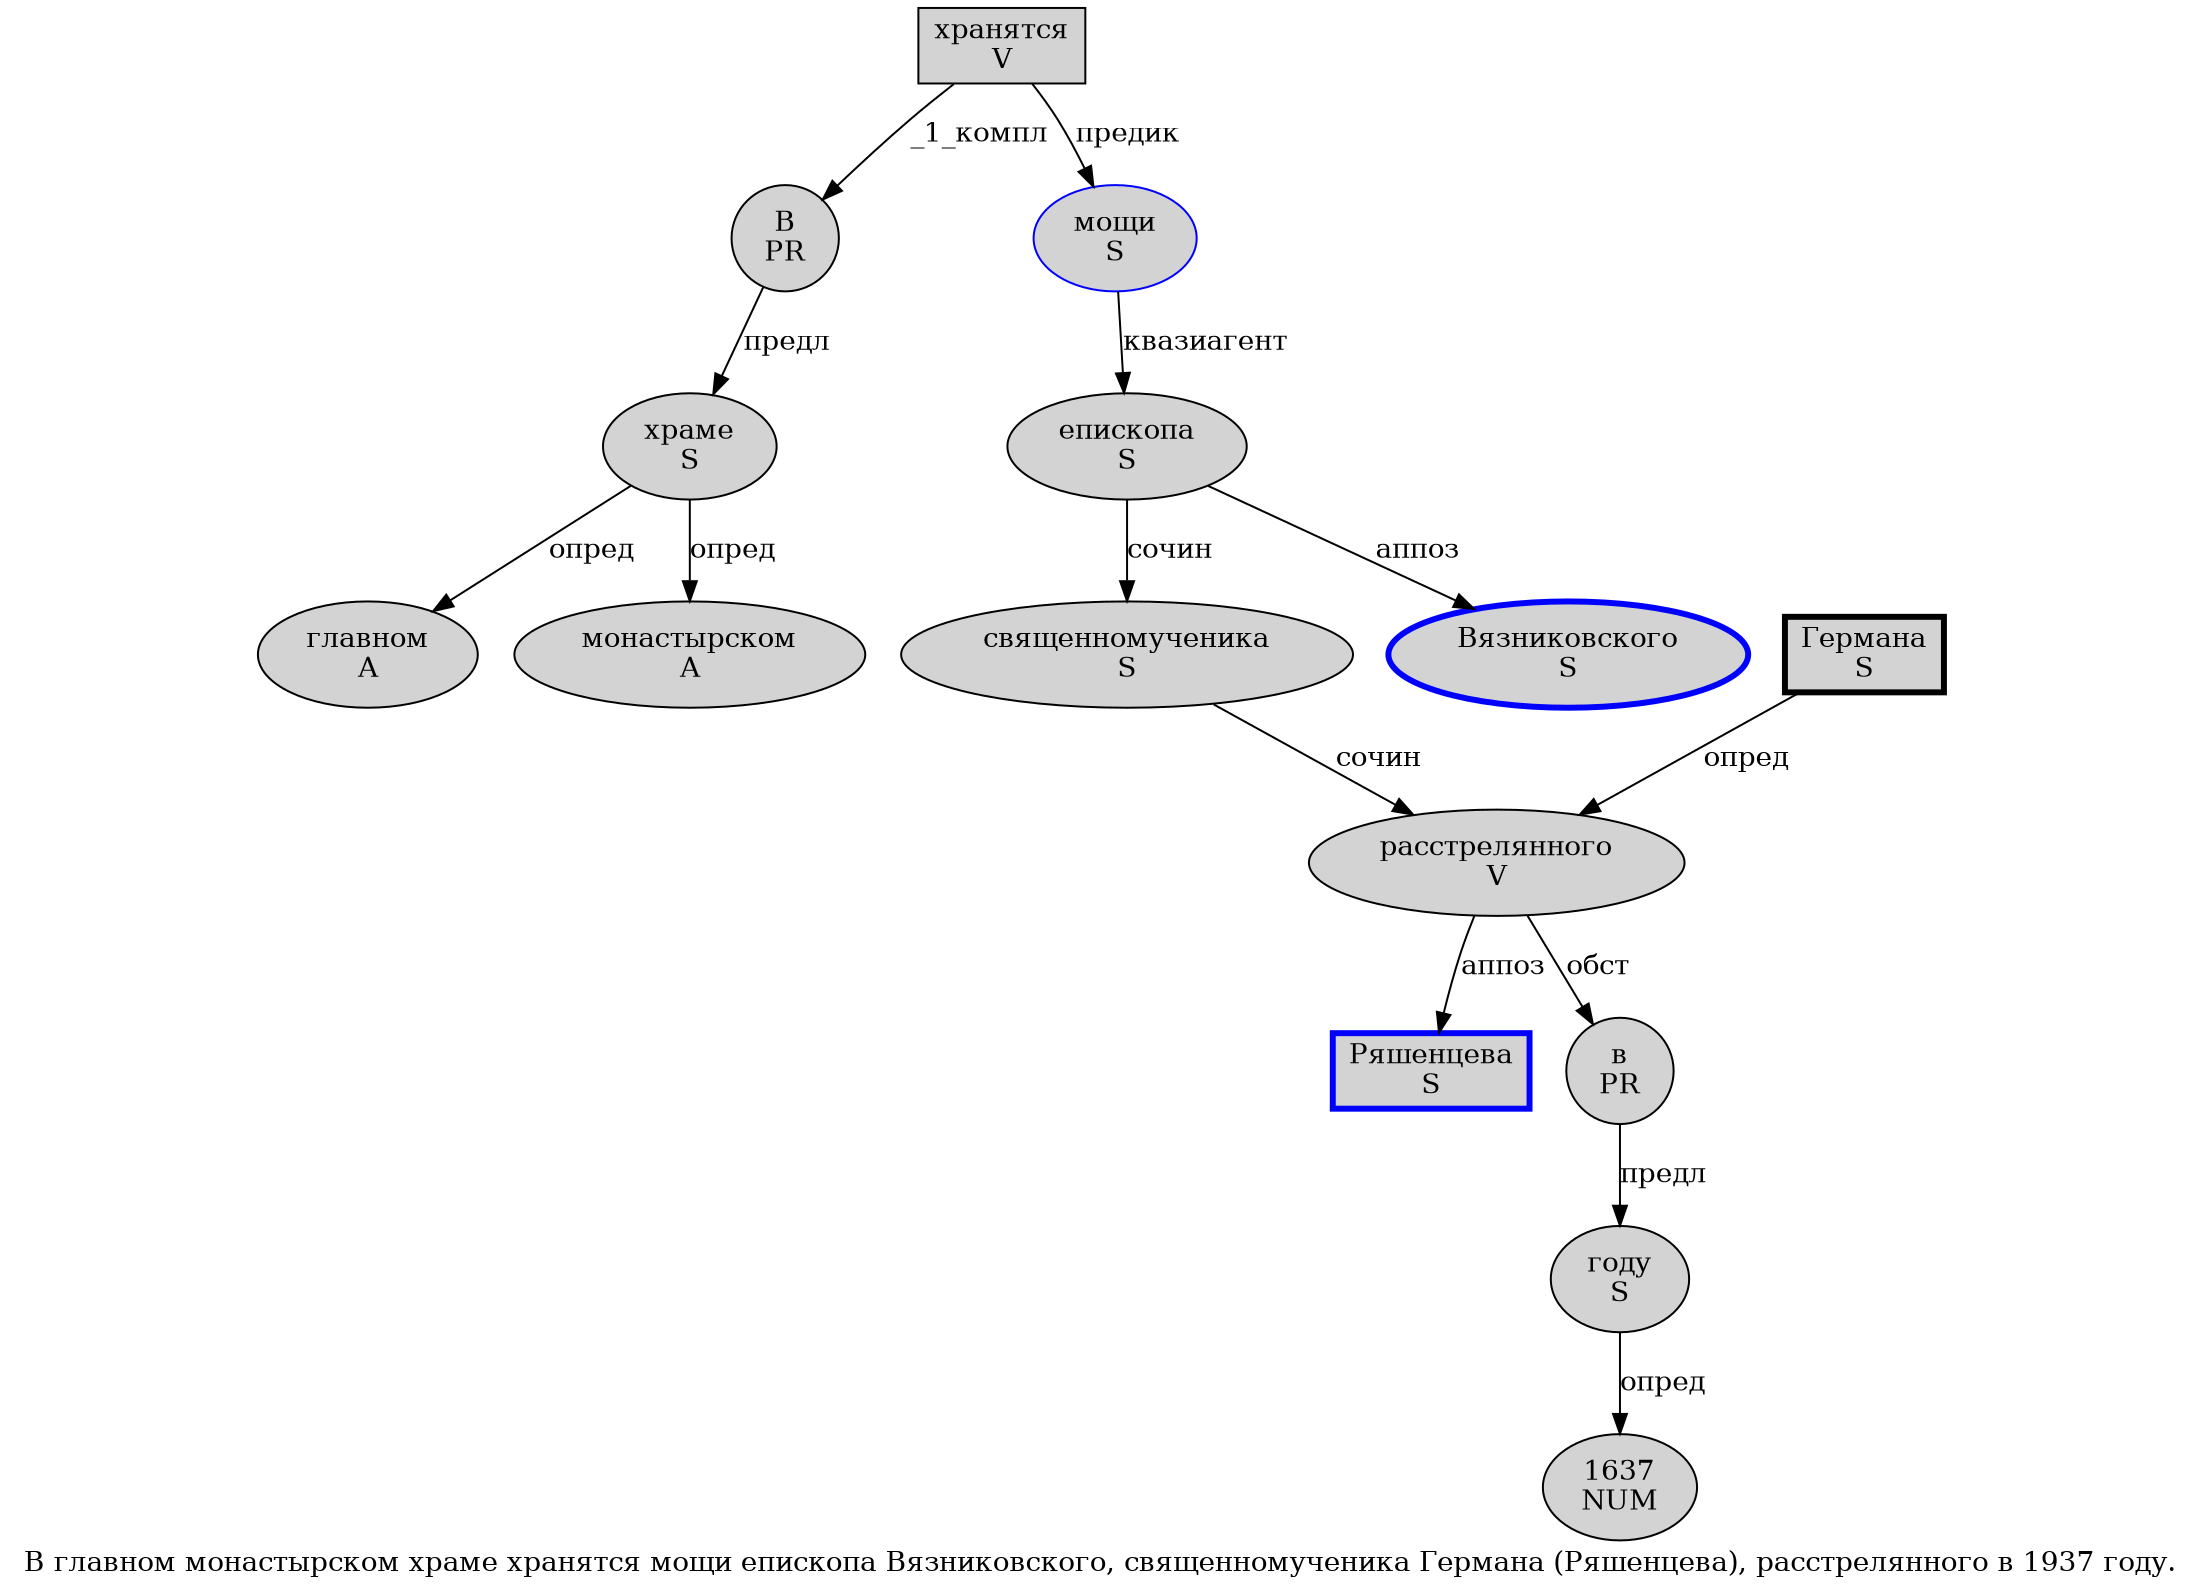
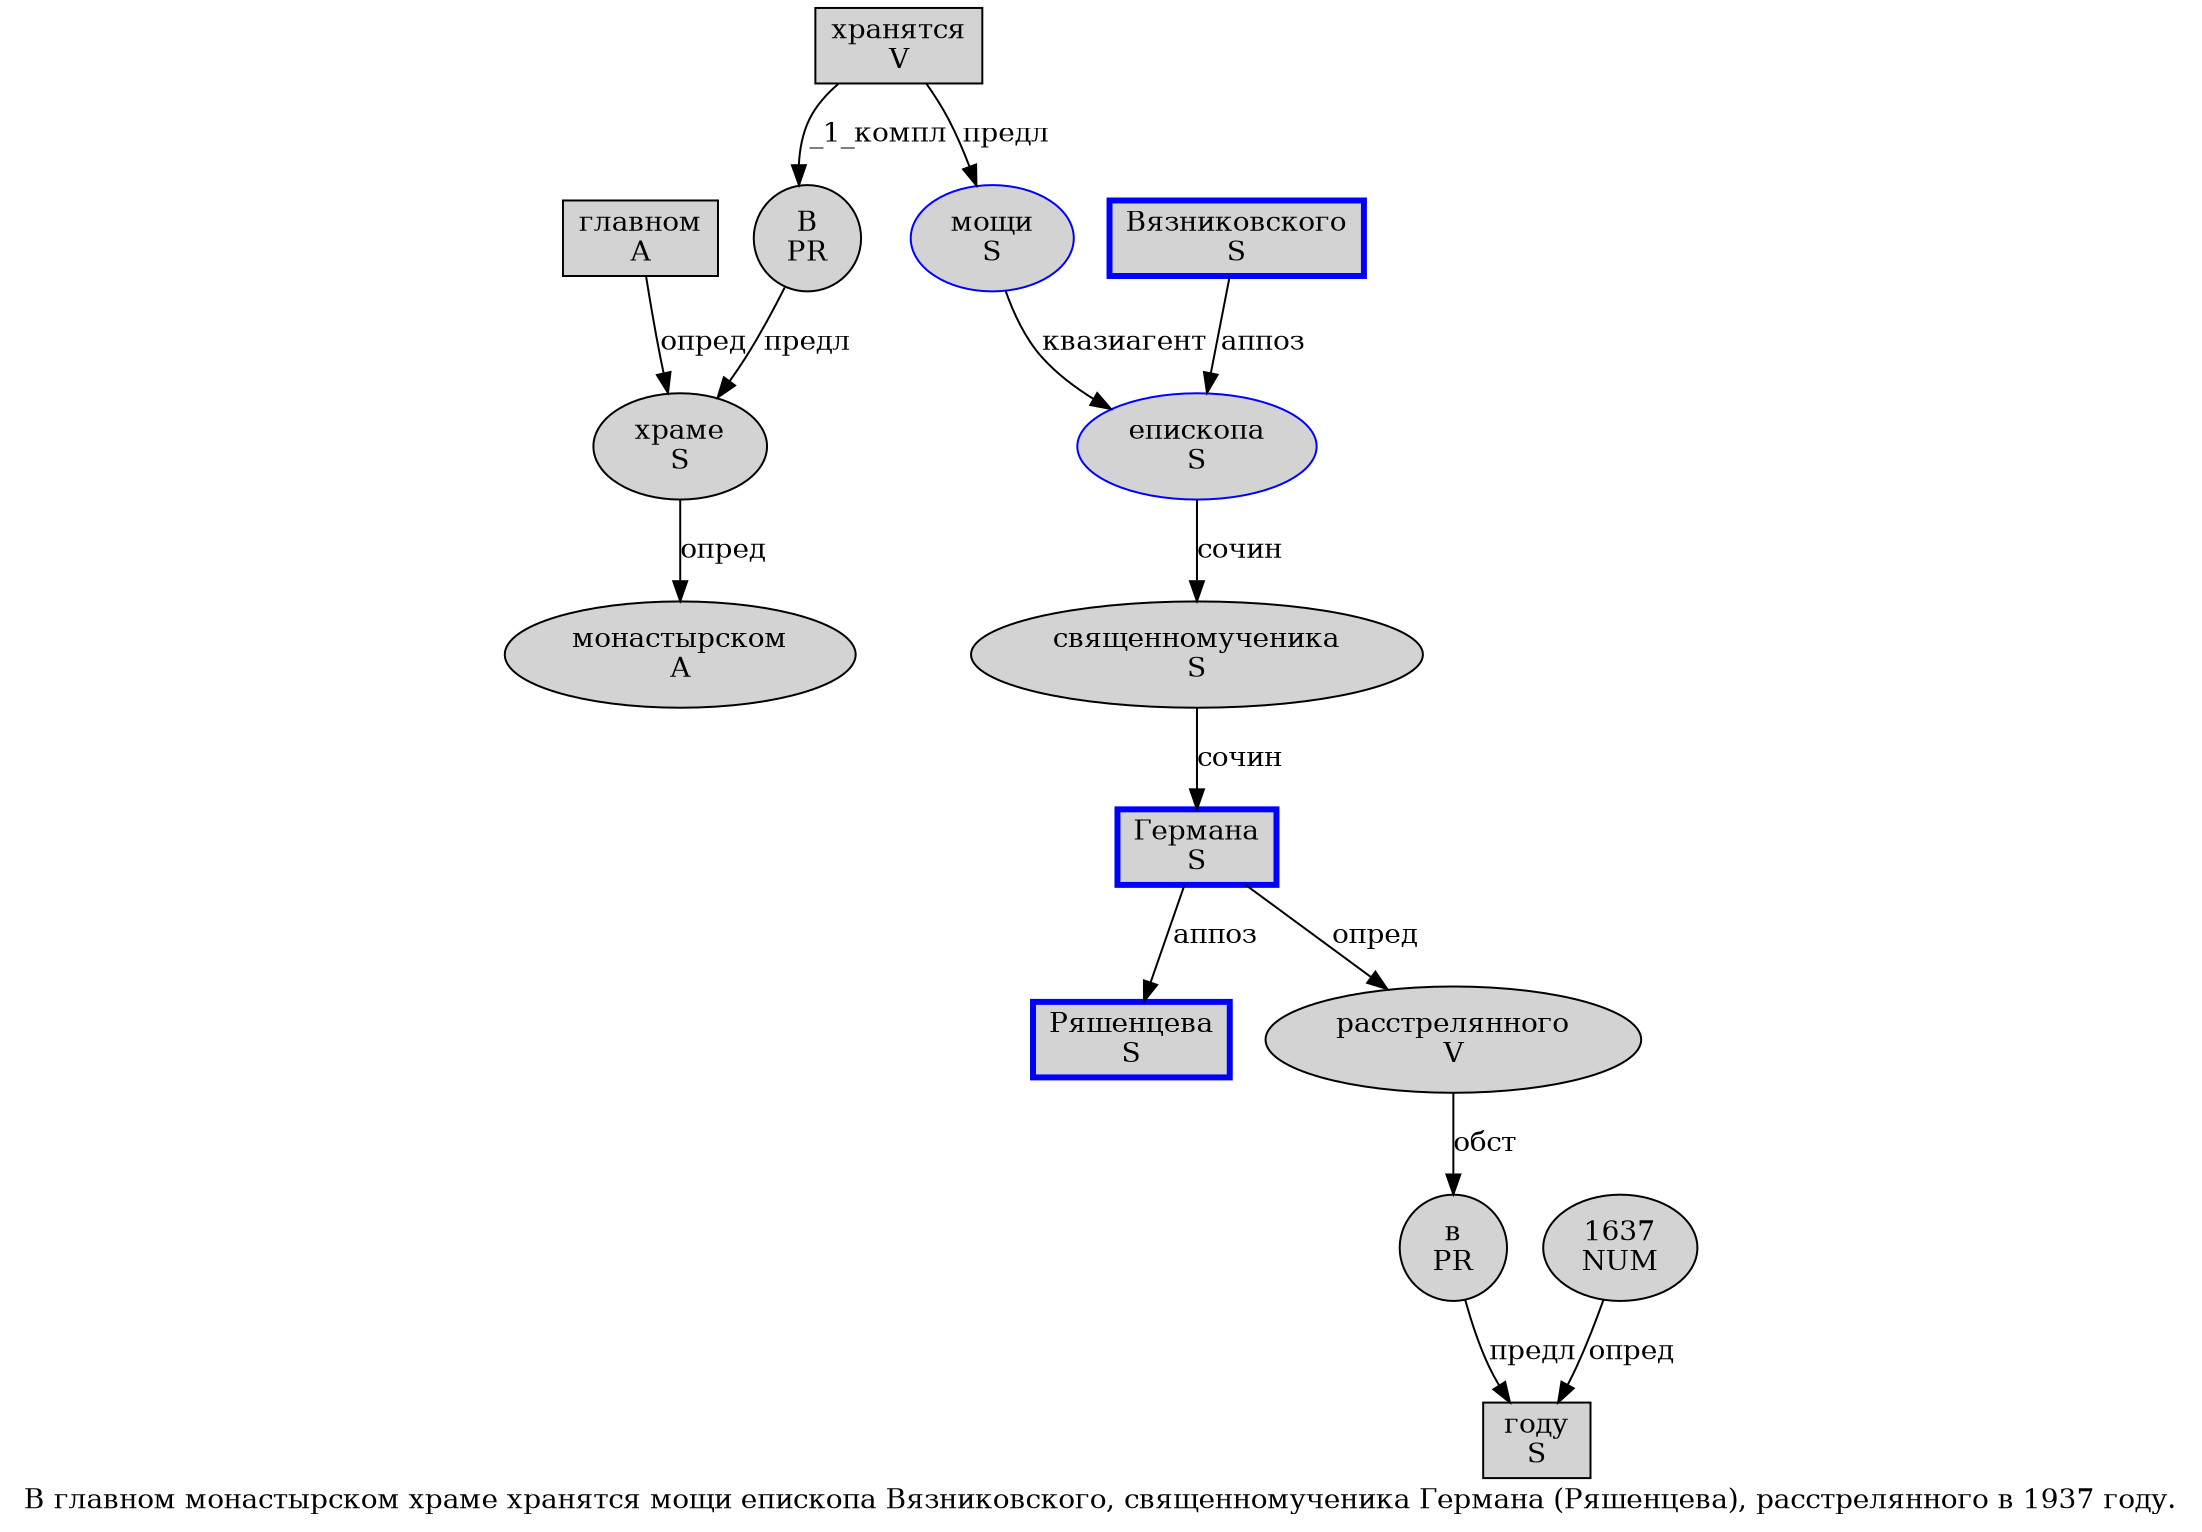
edge "хранятся V" -> "мощи S": label "предик" -> "предл"
node "епископа S": color black -> blue
edge "храме S" -> "главном A": reversed
edge "епископа S" -> "Вязниковского S": reversed
node "главном A": shape ellipse -> box
node "Вязниковского S": shape ellipse -> box
node "Германа S": color black -> blue
edge "священномученика S" -> "расстрелянного V": now "священномученика S" -> "Германа S"
edge "расстрелянного V" -> "Ряшенцева S": now "Германа S" -> "Ряшенцева S"
node "году S": shape ellipse -> box
edge "году S" -> "1637 NUM": reversed
